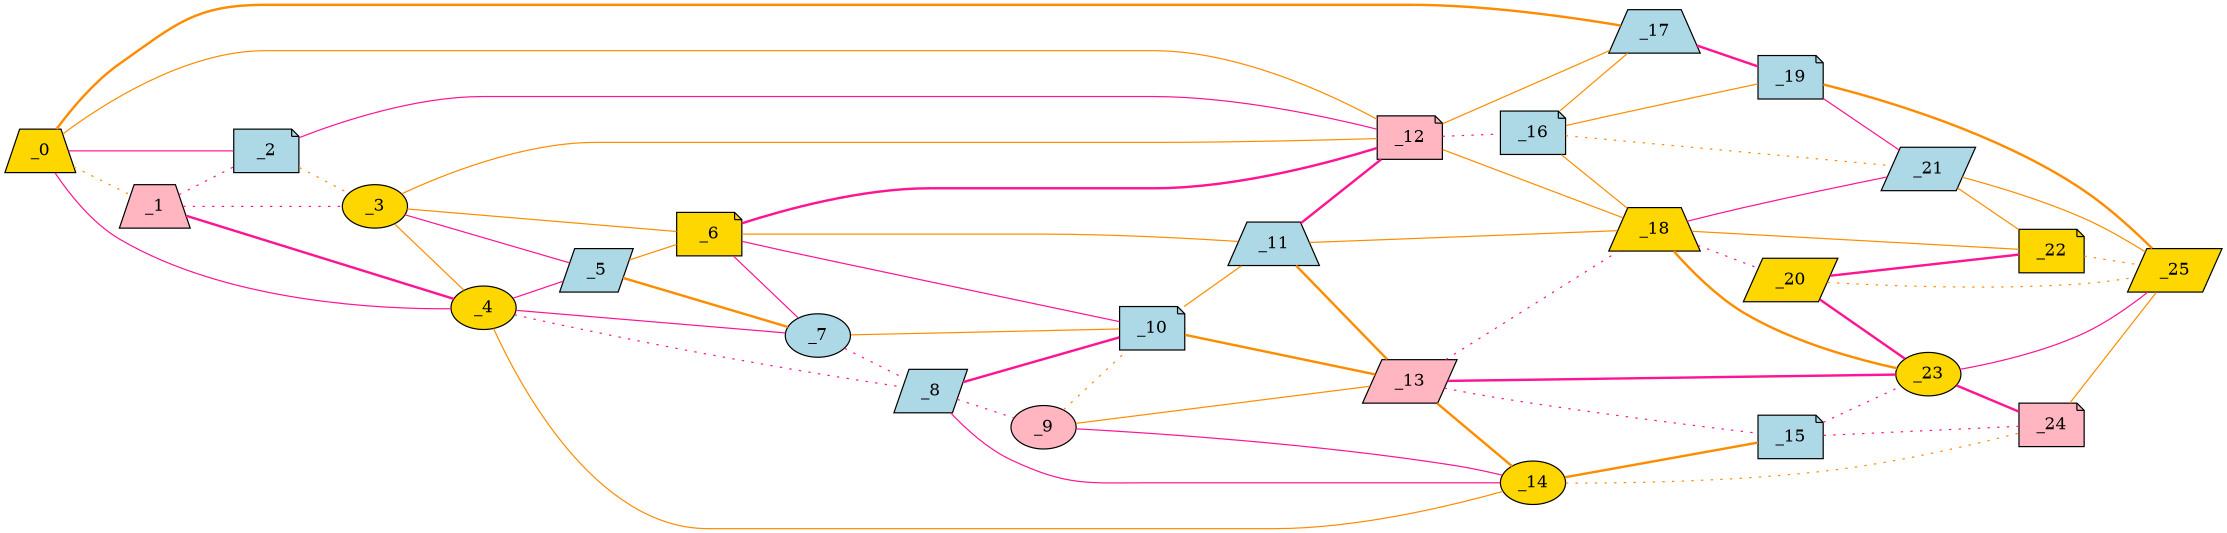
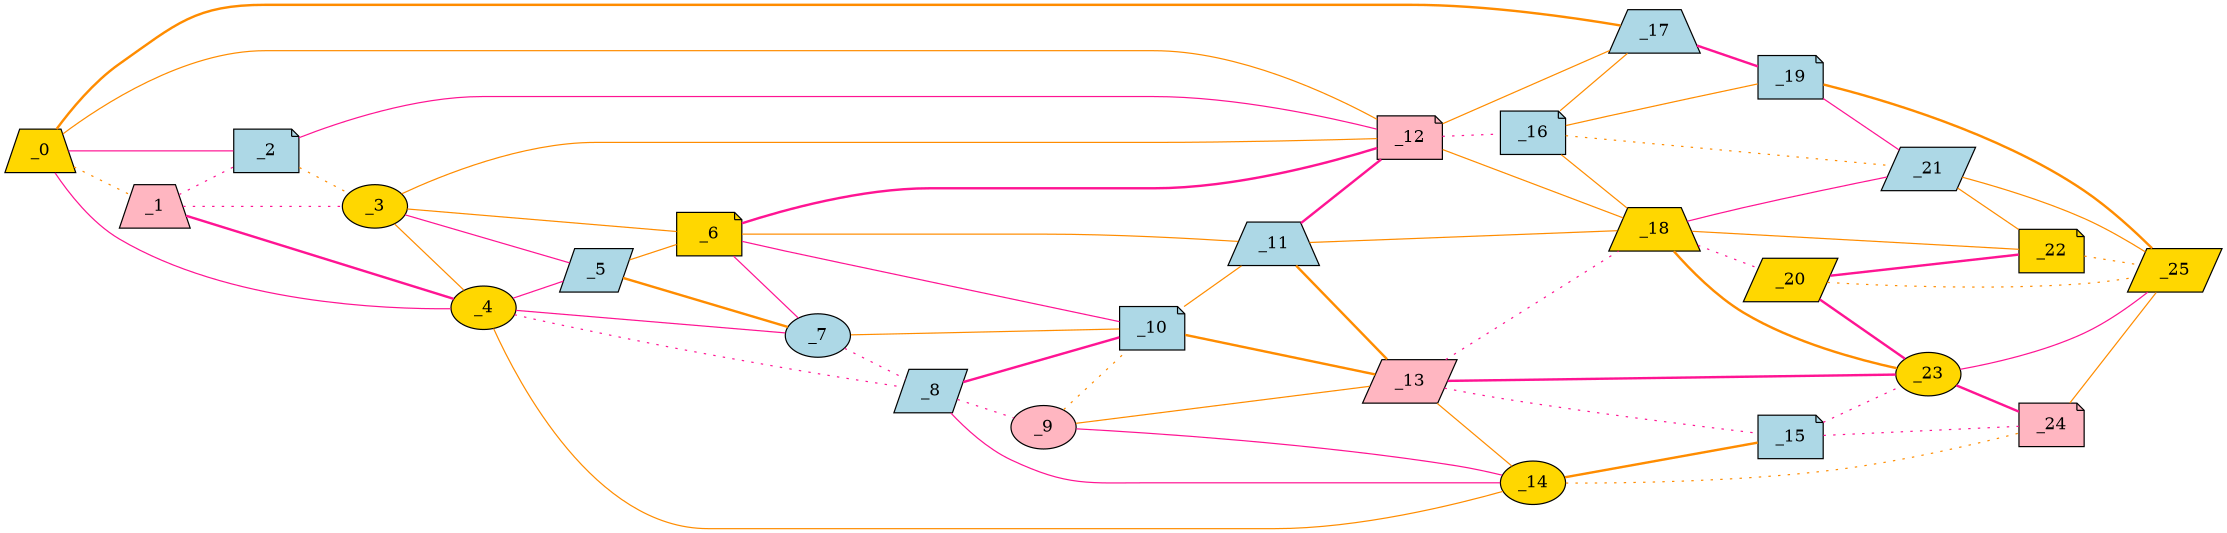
edge "_13" -- "_14": style bold -> solid
